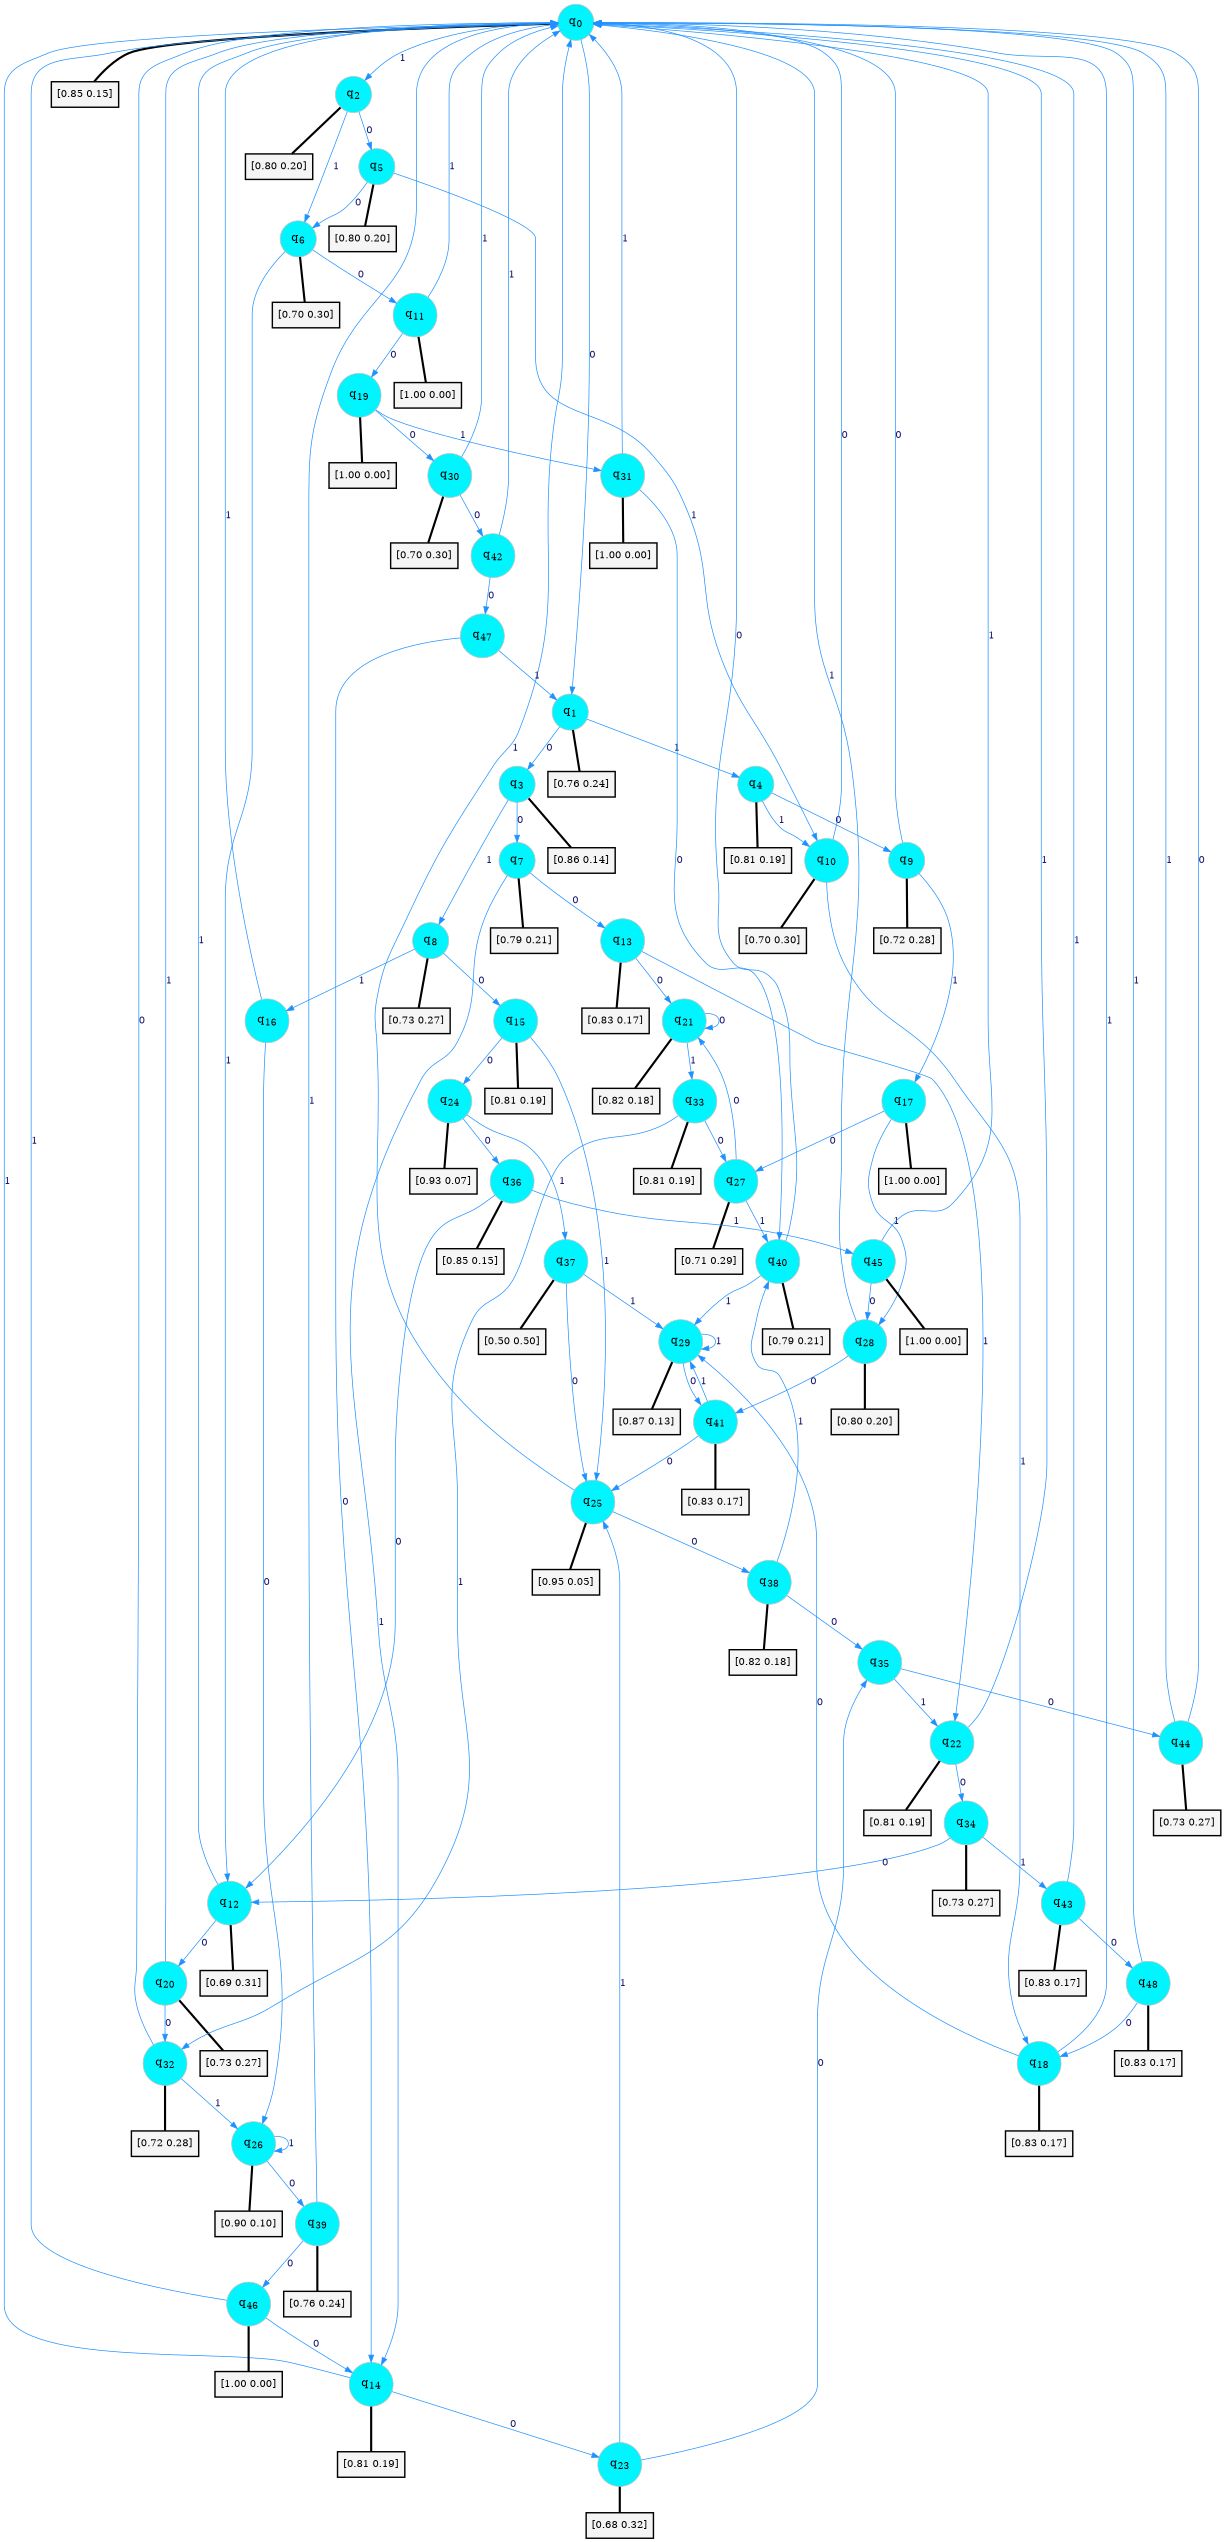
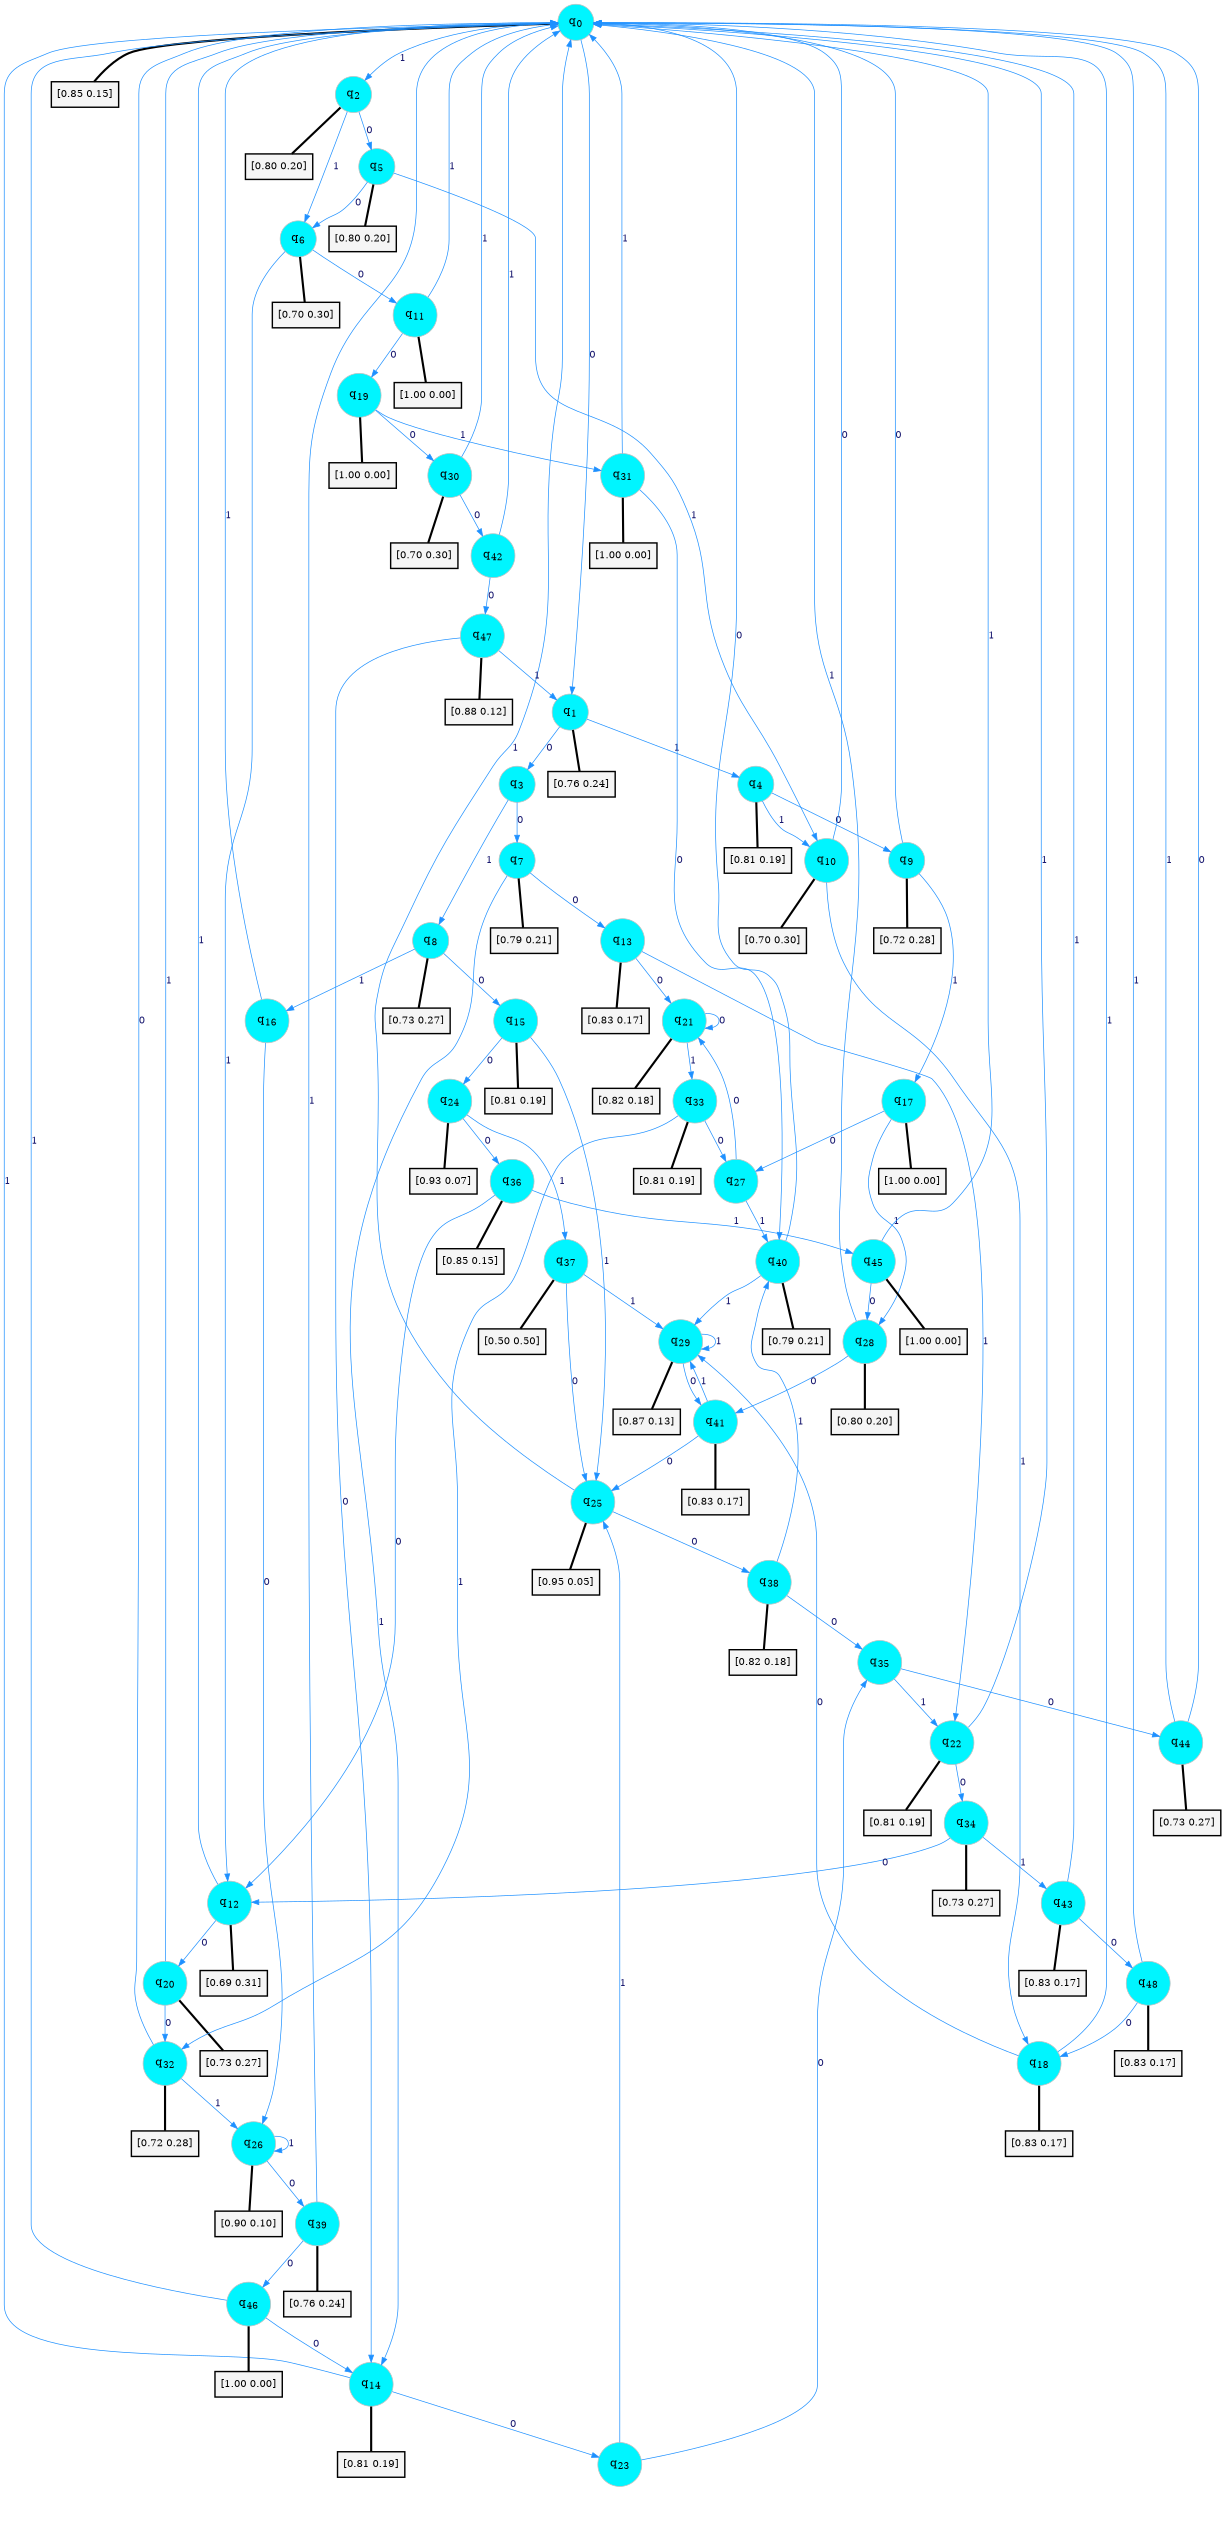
node "[0.88 0.12]": added
node "[0.86 0.14]": removed
node "[0.71 0.29]": removed
node "[0.68 0.32]": removed
